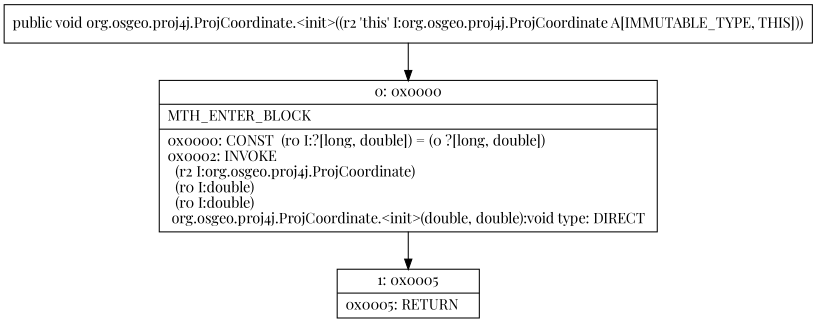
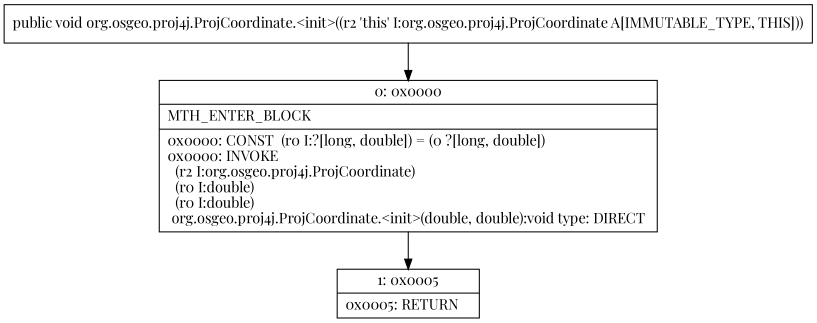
node "0: 0x0000": text "0x0002: INVOKE" -> "0x0000: INVOKE"
